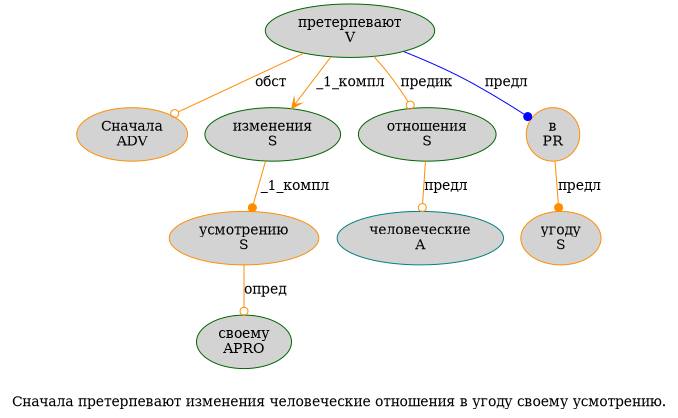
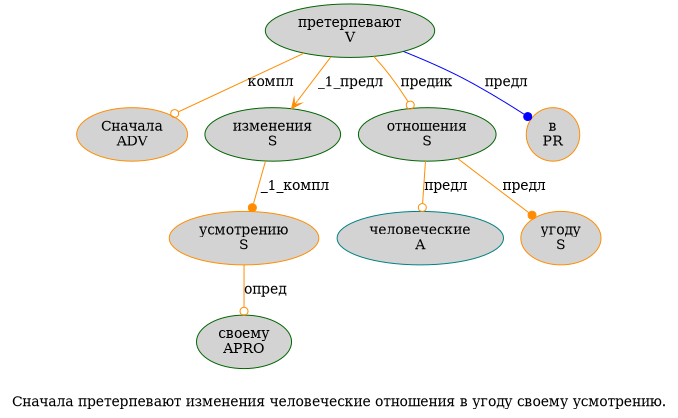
edge "претерпевают V" -> "Сначала ADV": label "обст" -> "компл"
edge "претерпевают V" -> "изменения S": label "_1_компл" -> "_1_предл"
edge "в PR" -> "угоду S": now "отношения S" -> "угоду S"
